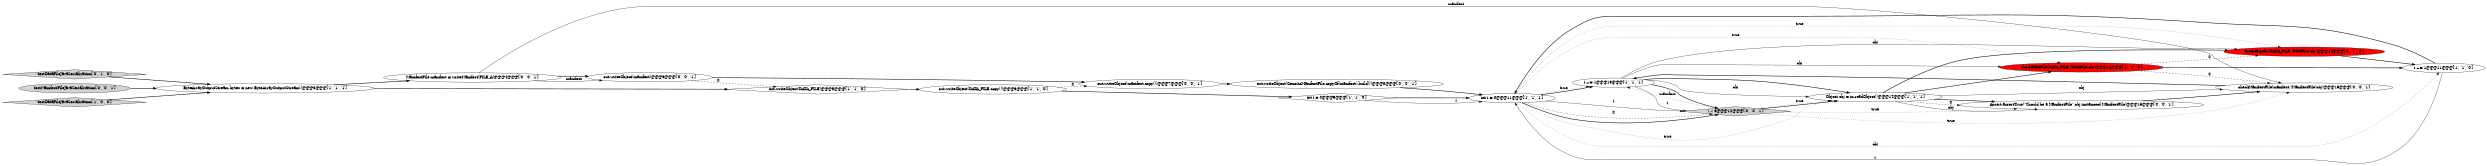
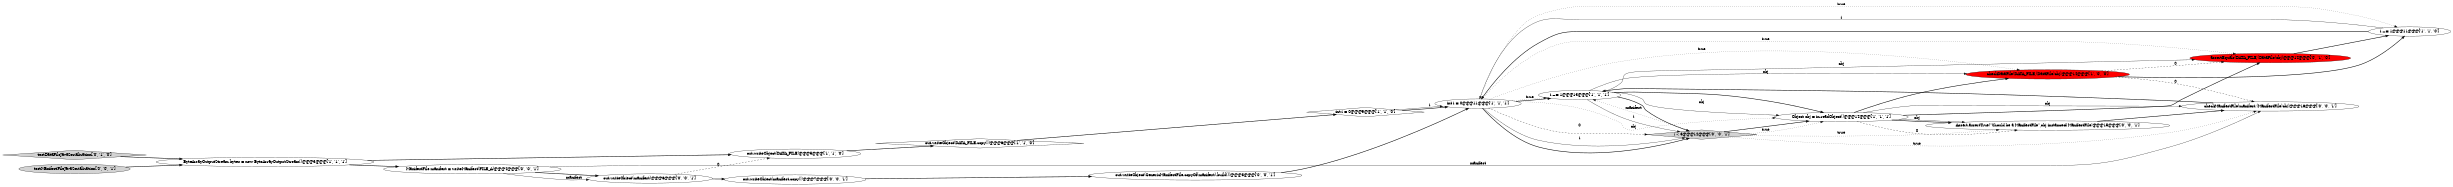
edge "out.writeObject(DATA_FILE.copy())@@@6@@@['1', '1', '0']" -> "out.writeObject(manifest.copy())@@@7@@@['0', '0', '1']": removed, label "0"
node "out.writeObject(DATA_FILE)@@@5@@@['1', '1', '0']": shape diamond -> ellipse
node "out.writeObject(DATA_FILE.copy())@@@6@@@['1', '1', '0']": shape ellipse -> diamond
node "testDataFileJavaSerialization['1', '0', '0']": removed
edge "int i = 0@@@11@@@['1', '1', '1']" -> "Object obj = in.readObject()@@@14@@@['1', '1', '1']": label "true" -> "obj"
edge "int i = 0@@@11@@@['1', '1', '1']" -> "i += 1@@@11@@@['1', '1', '0']": label "obj" -> "true"
